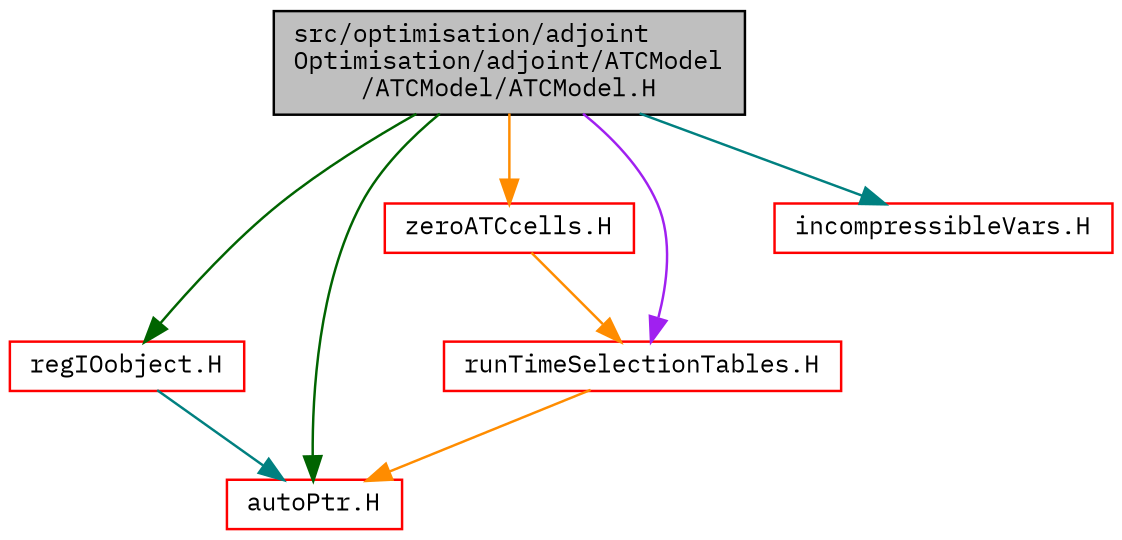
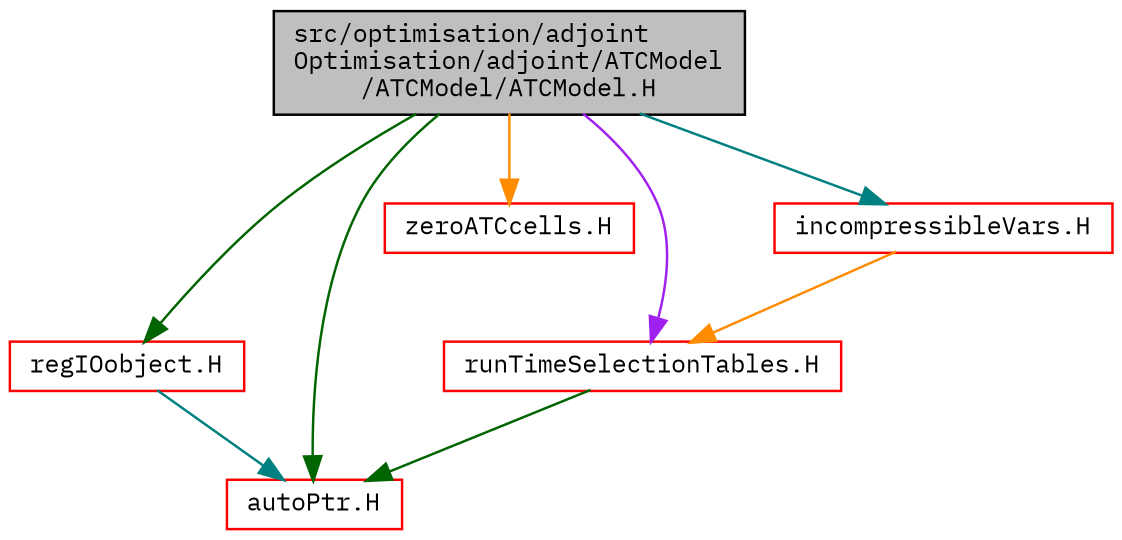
edge "zeroATCcells.H" -> "runTimeSelectionTables.H": now "incompressibleVars.H" -> "runTimeSelectionTables.H"
edge "runTimeSelectionTables.H" -> "autoPtr.H": color darkorange -> darkgreen
